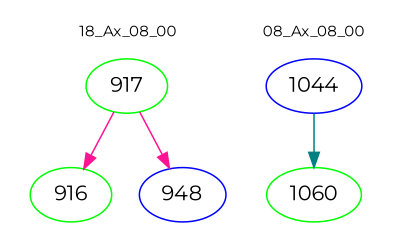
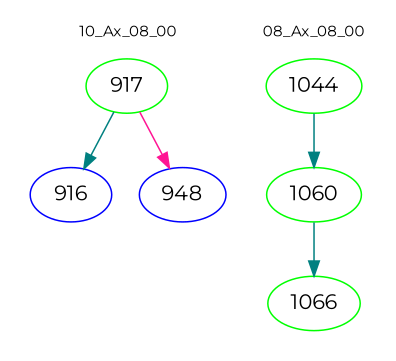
cluster "18_Ax_08_00": label "18_Ax_08_00" -> "10_Ax_08_00"
node "1044": color blue -> green
edge "917" -> "916": color deeppink -> teal
node "916": color green -> blue
node "1066": added
